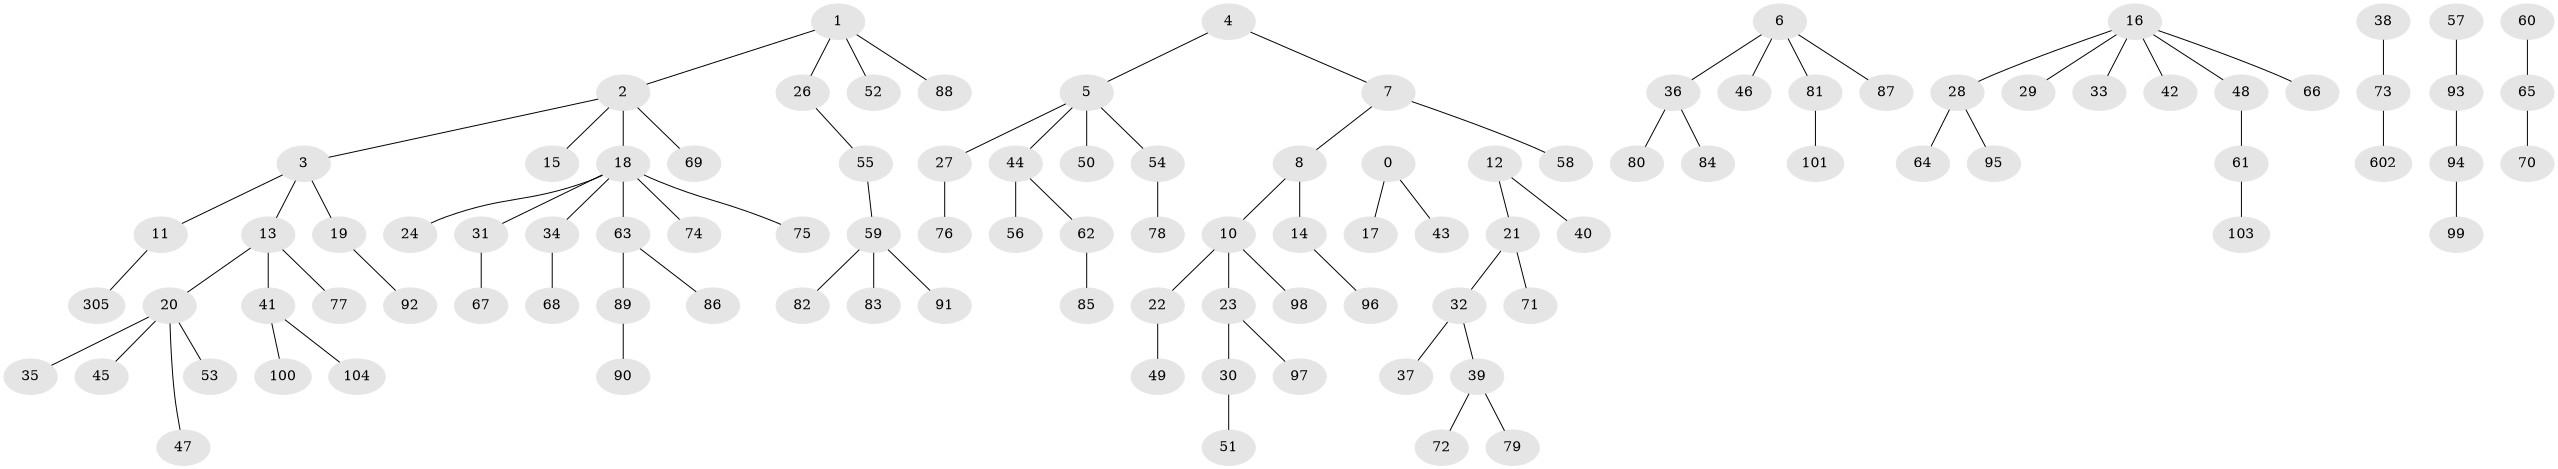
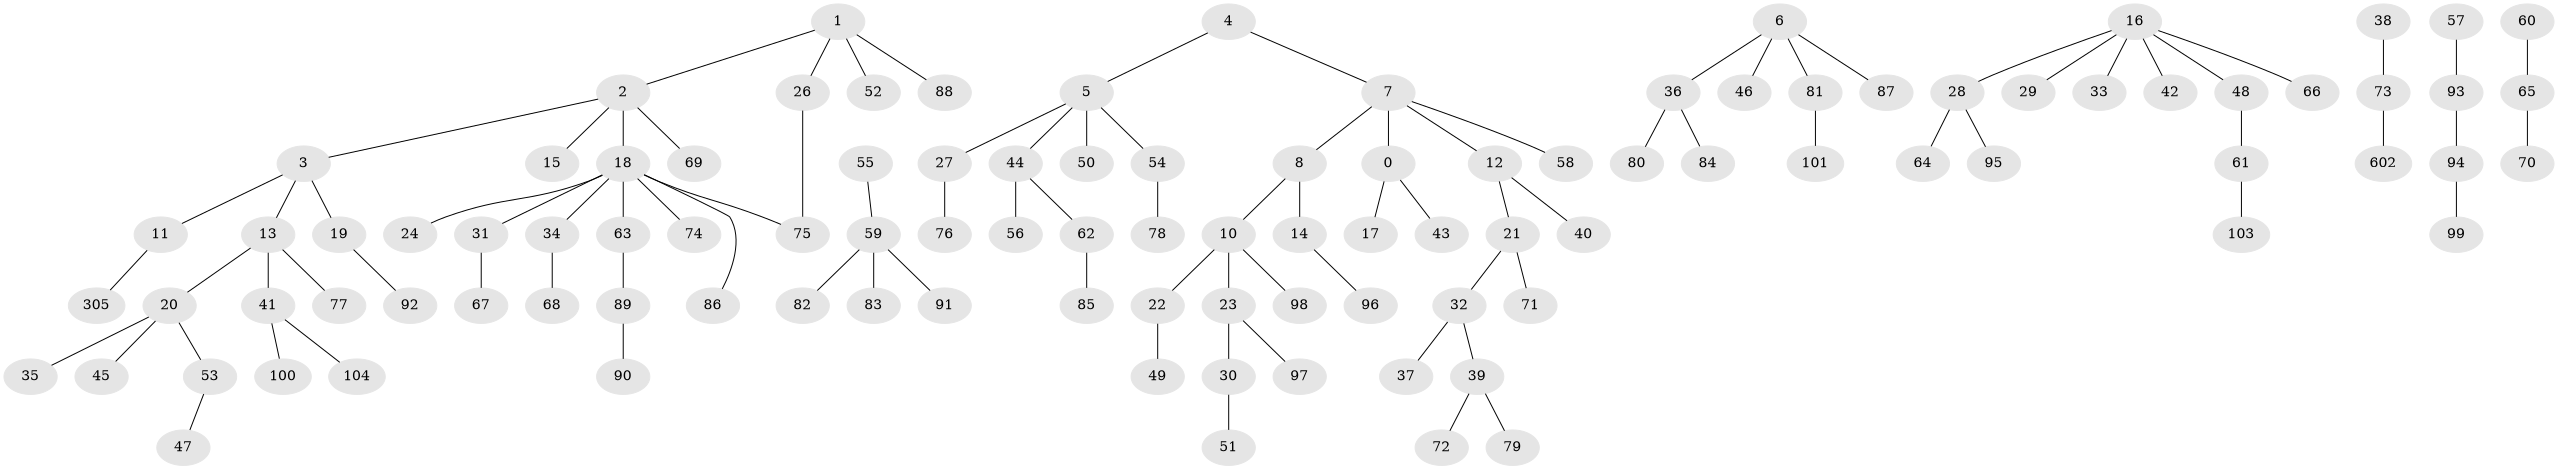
edge "26" -- "55": now "26" -- "75"
edge "7" -- "0": added
edge "7" -- "12": added
edge "63" -- "86": now "18" -- "86"
edge "20" -- "47": now "53" -- "47"
